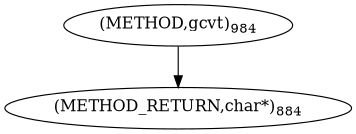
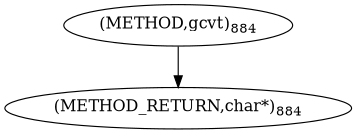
node "(METHOD,gcvt)": text "984" -> "884"
